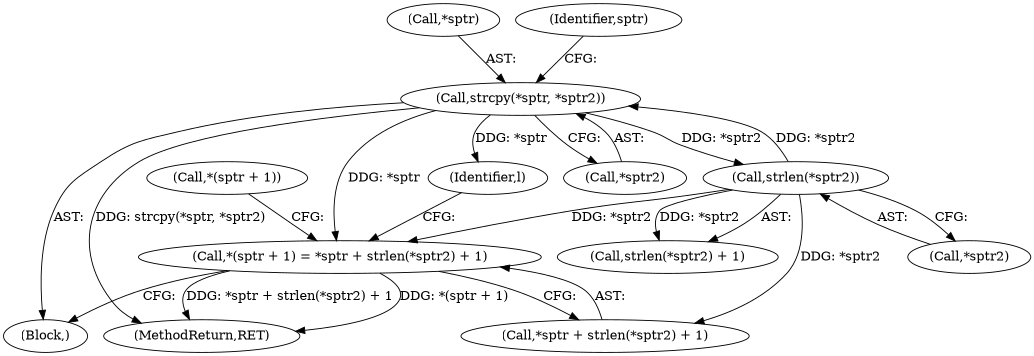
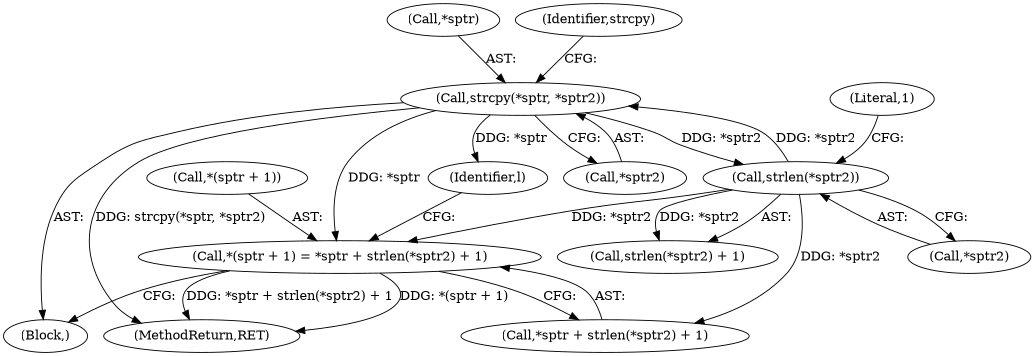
node "(Identifier,sptr)": label "(Identifier,sptr)" -> "(Identifier,strcpy)"
node "(Literal,1)": added
edge "(Call,*(sptr + 1))" -> "(Call,*(sptr + 1) = *sptr + strlen(*sptr2) + 1)": label "CFG: " -> "AST: "
